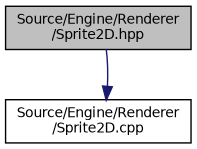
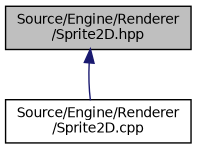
edge "Source/Engine/Renderer /Sprite2D.hpp" -> "Source/Engine/Renderer /Sprite2D.cpp": reversed
